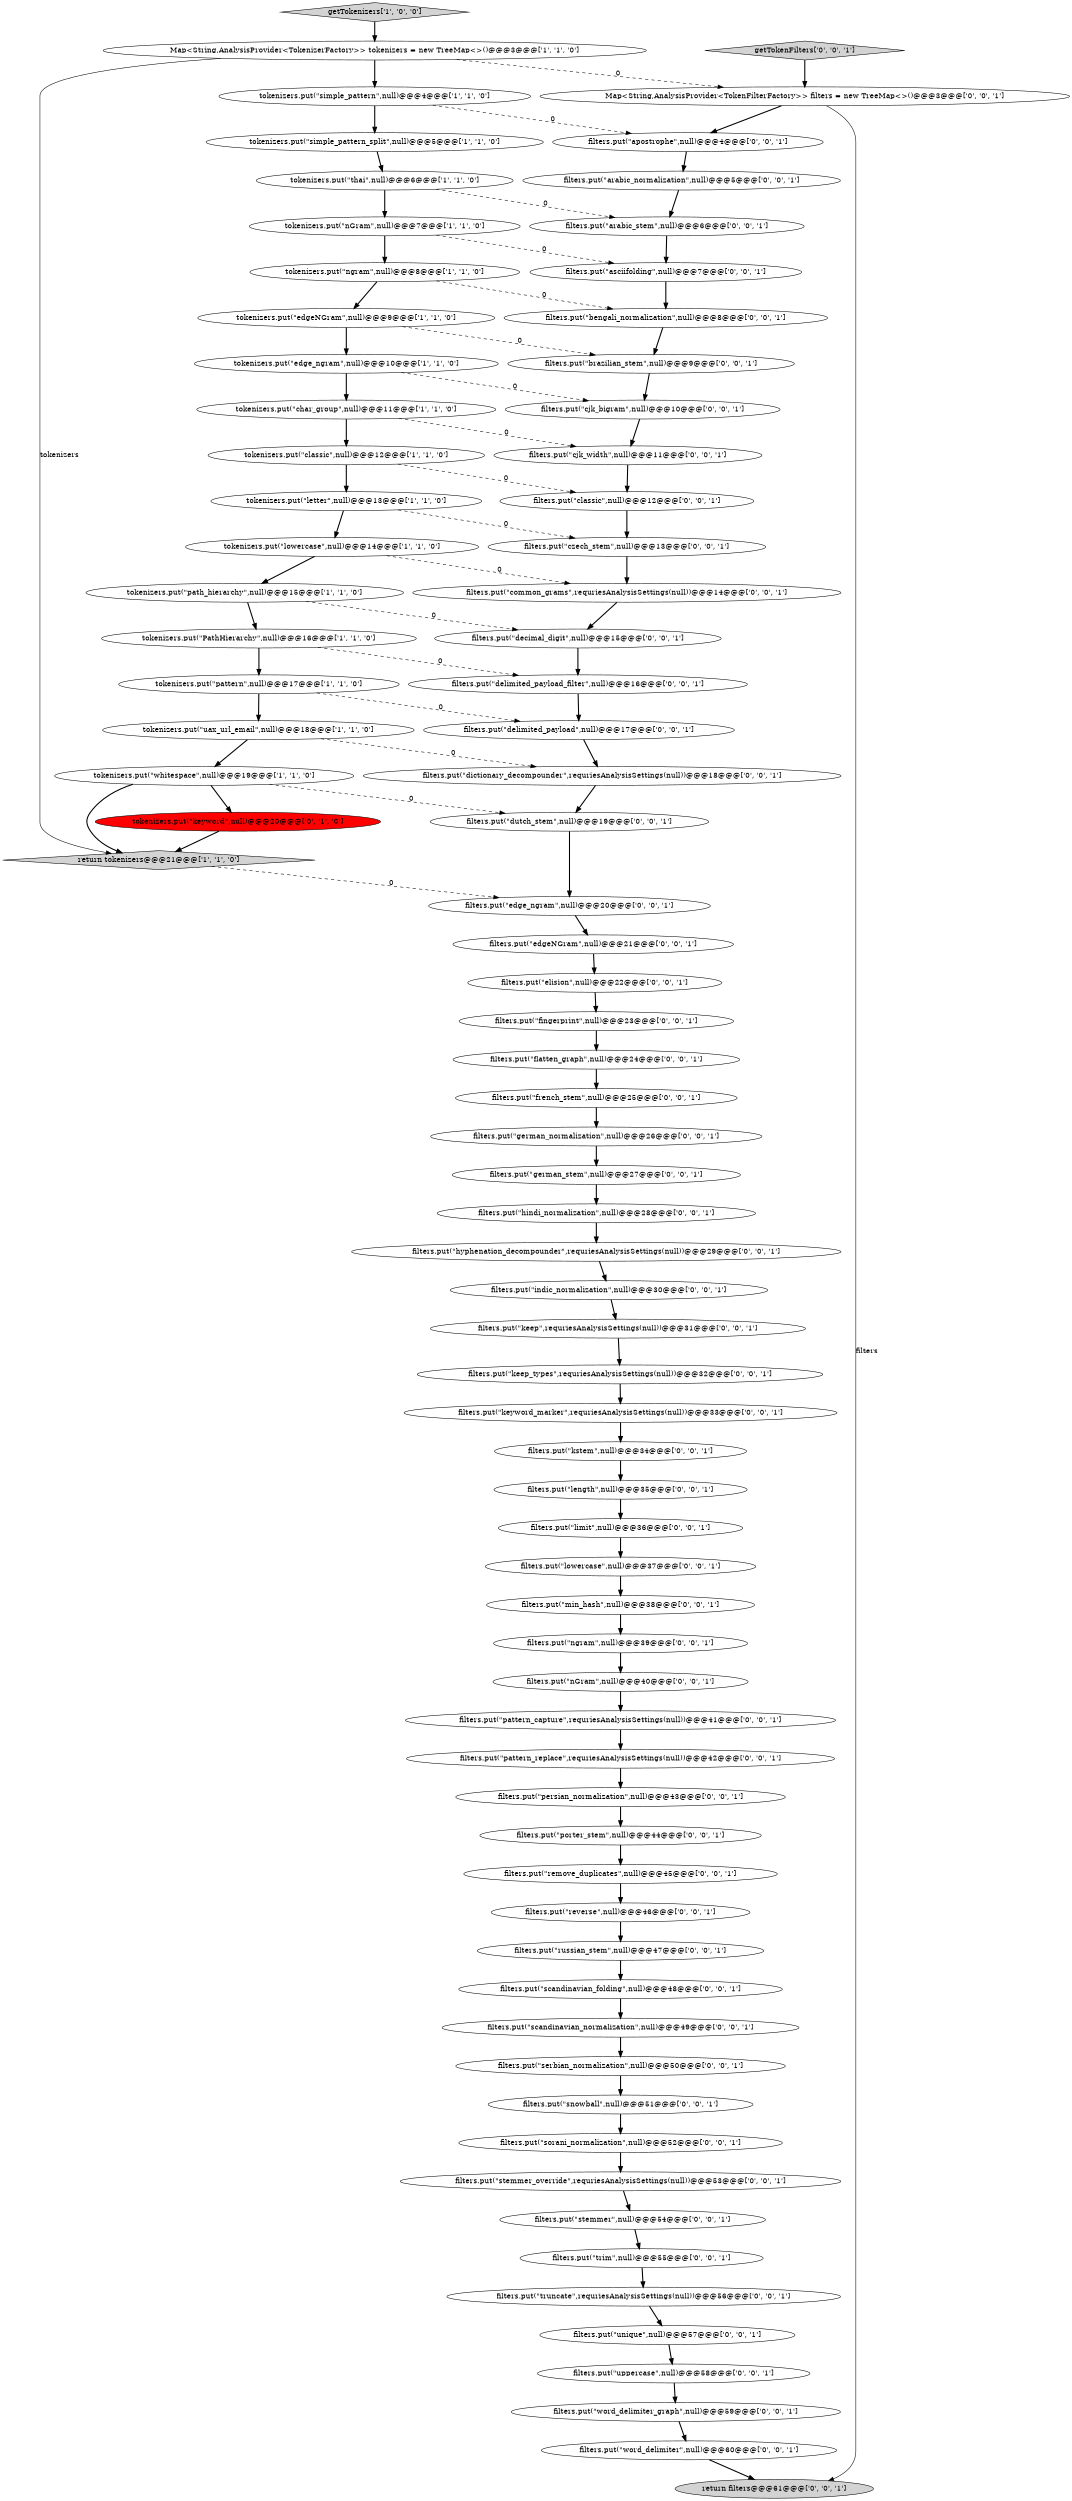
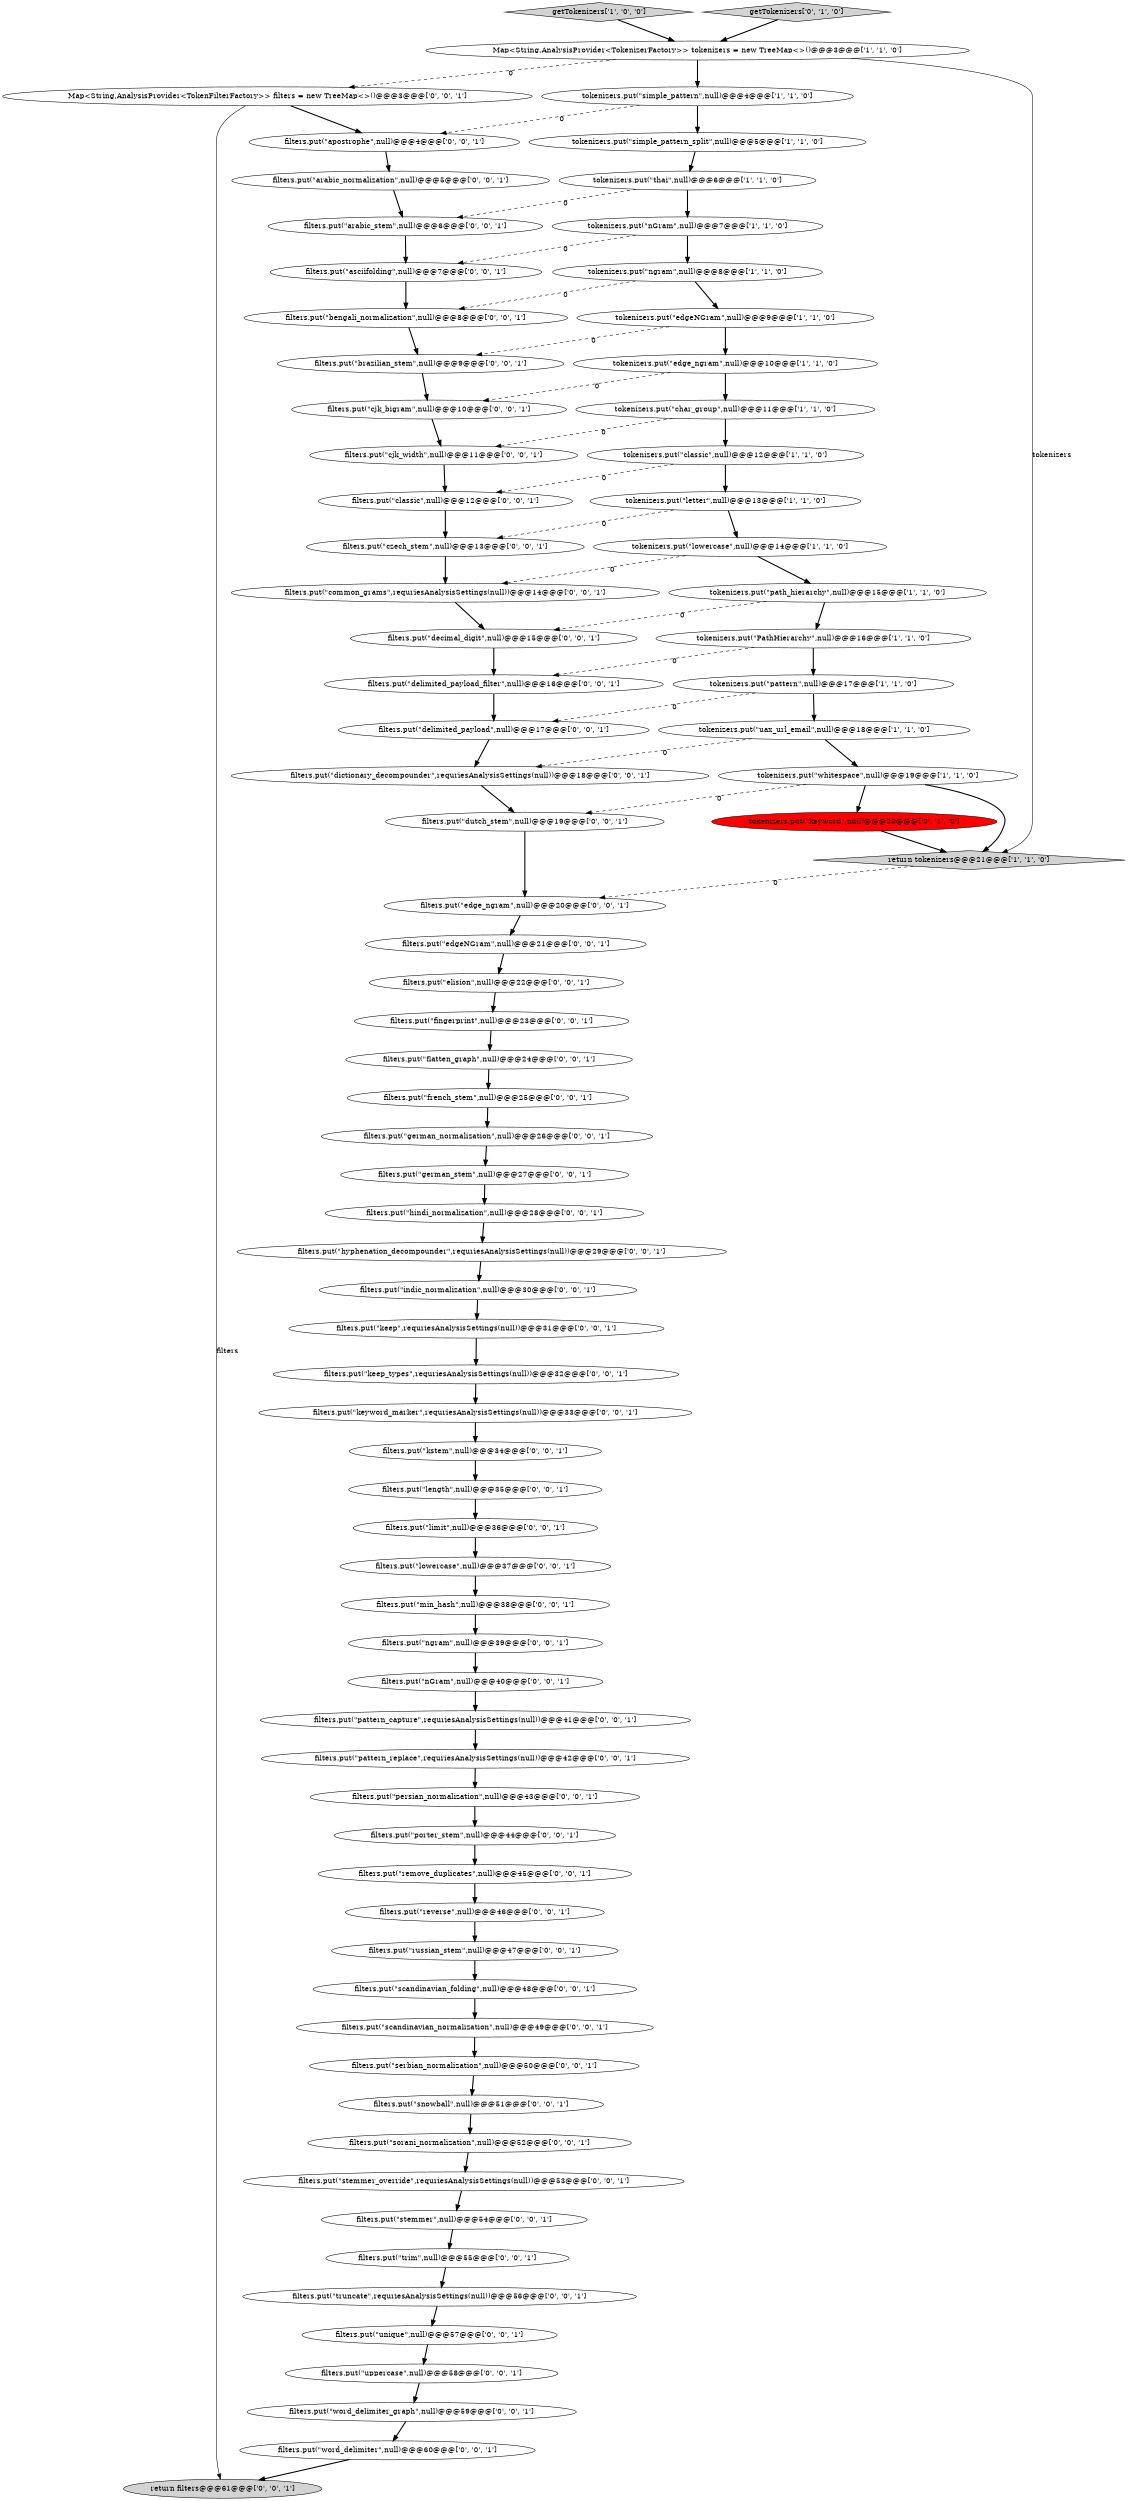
node "getTokenizers['0', '1', '0']": added
node "getTokenFilters['0', '0', '1']": removed
